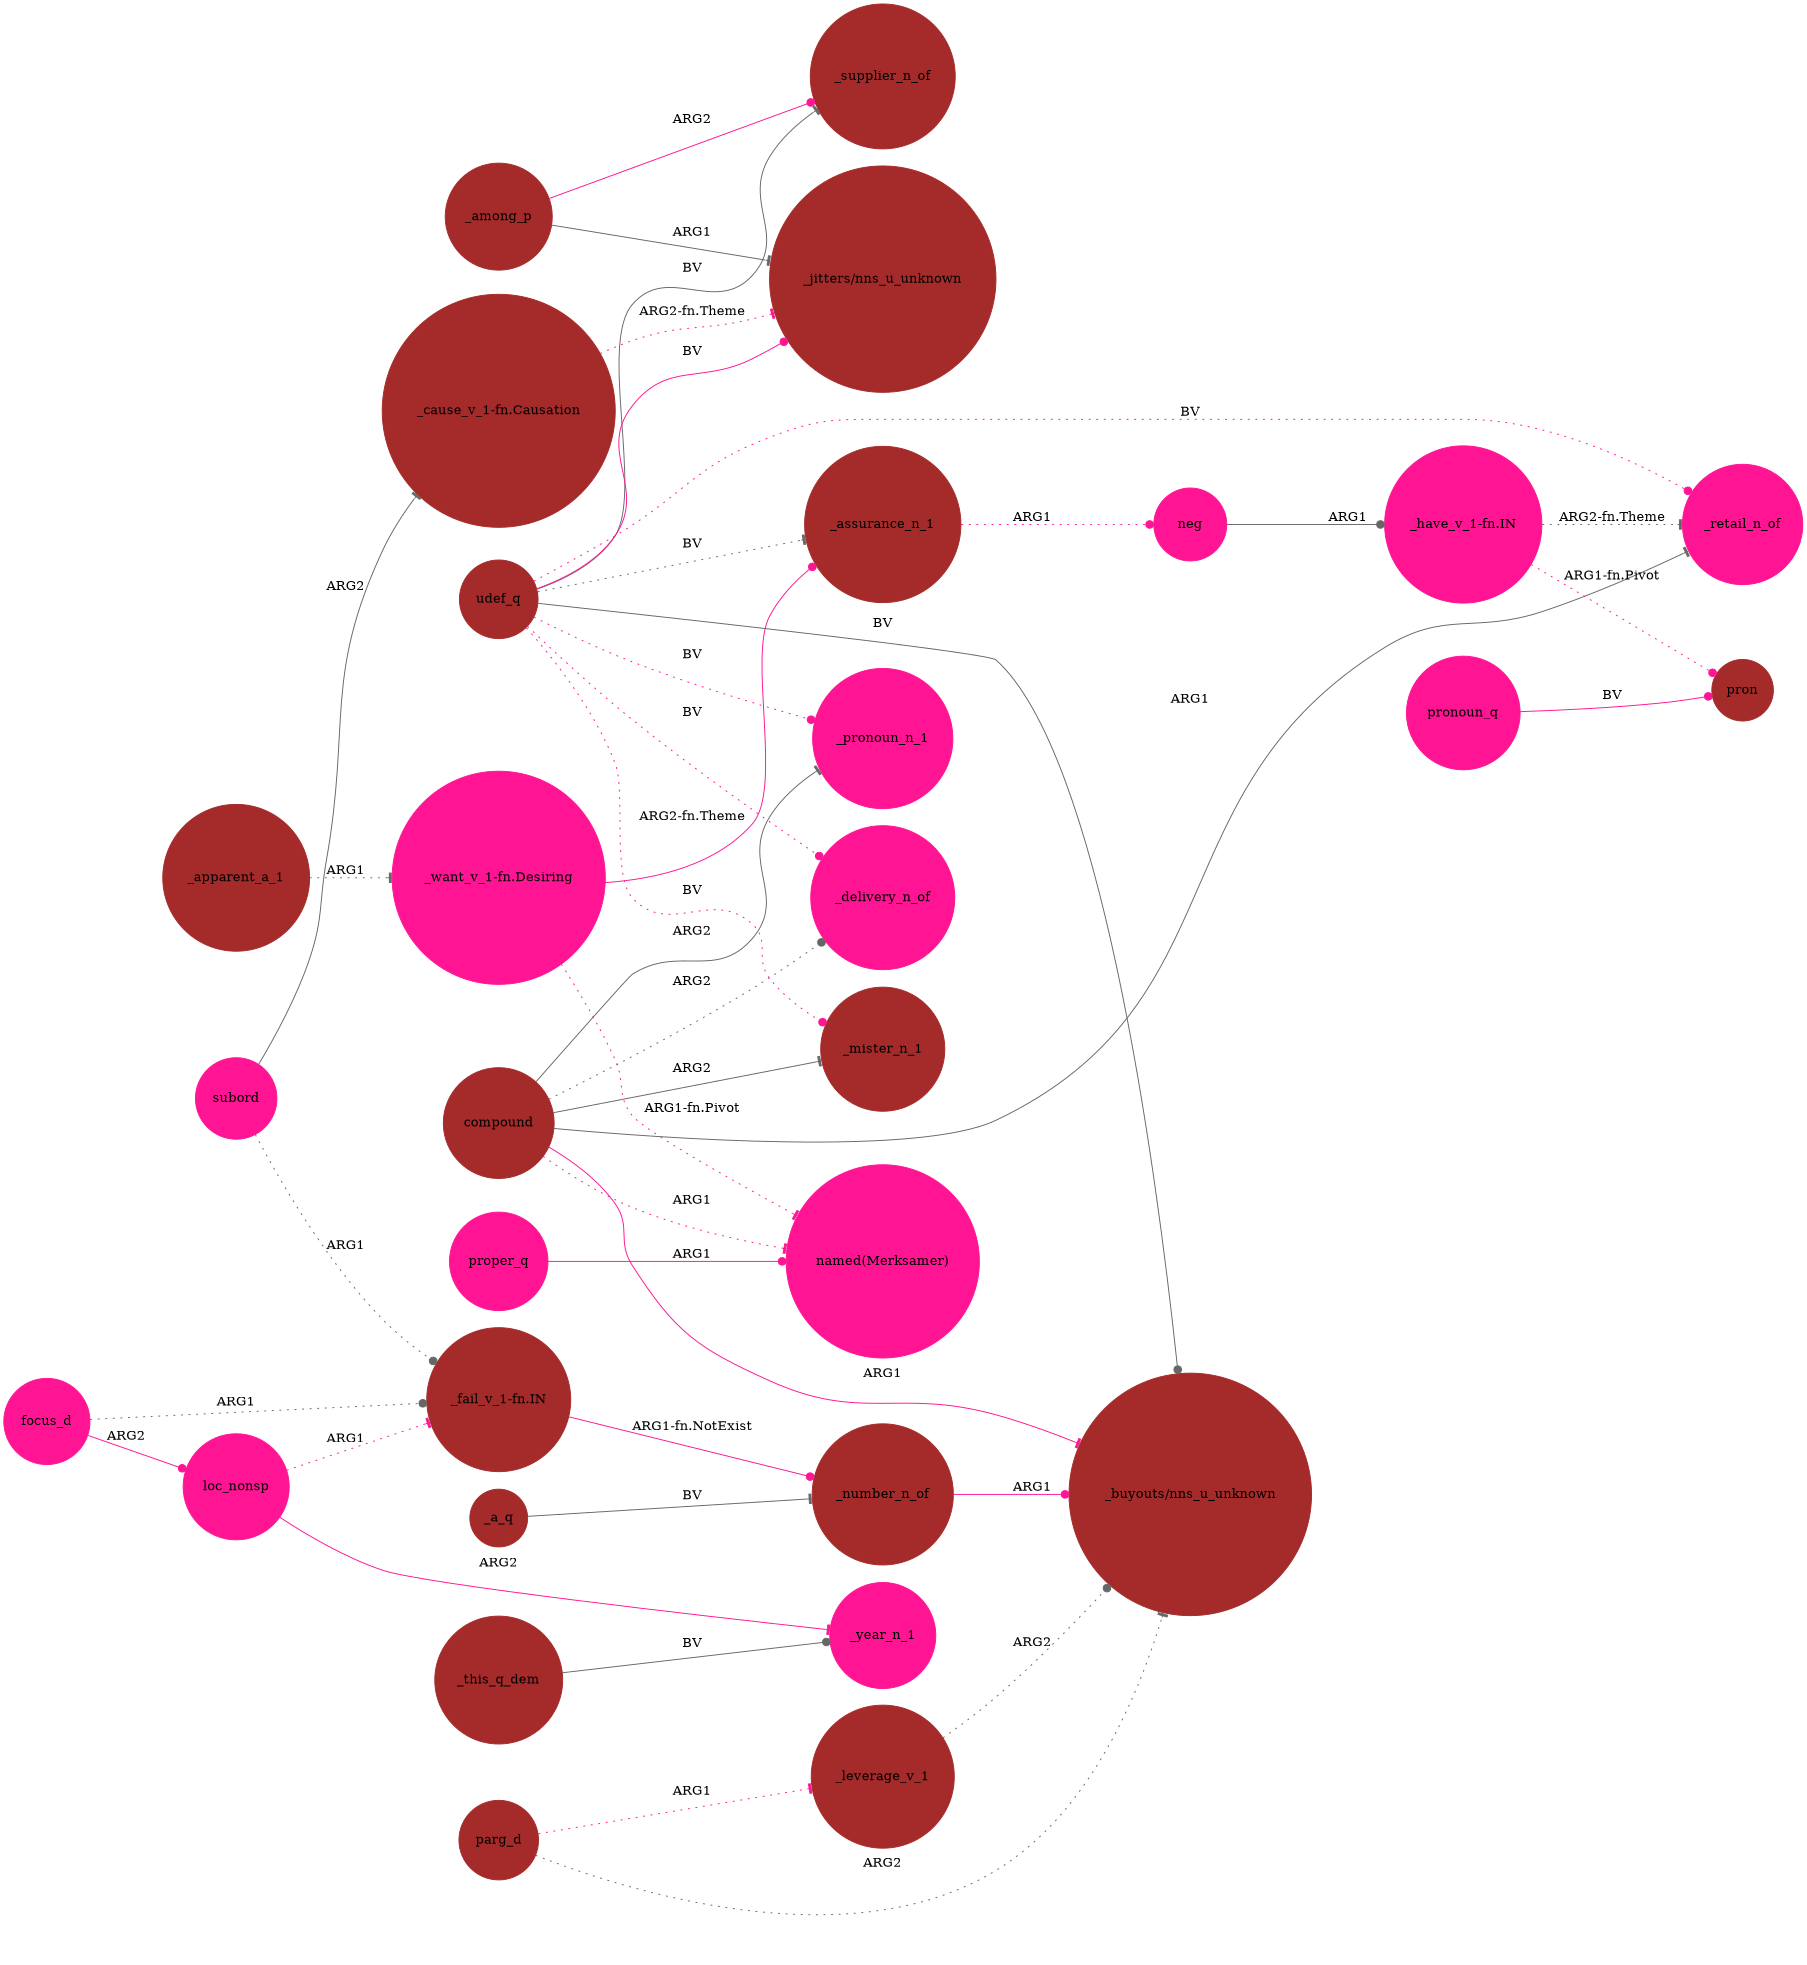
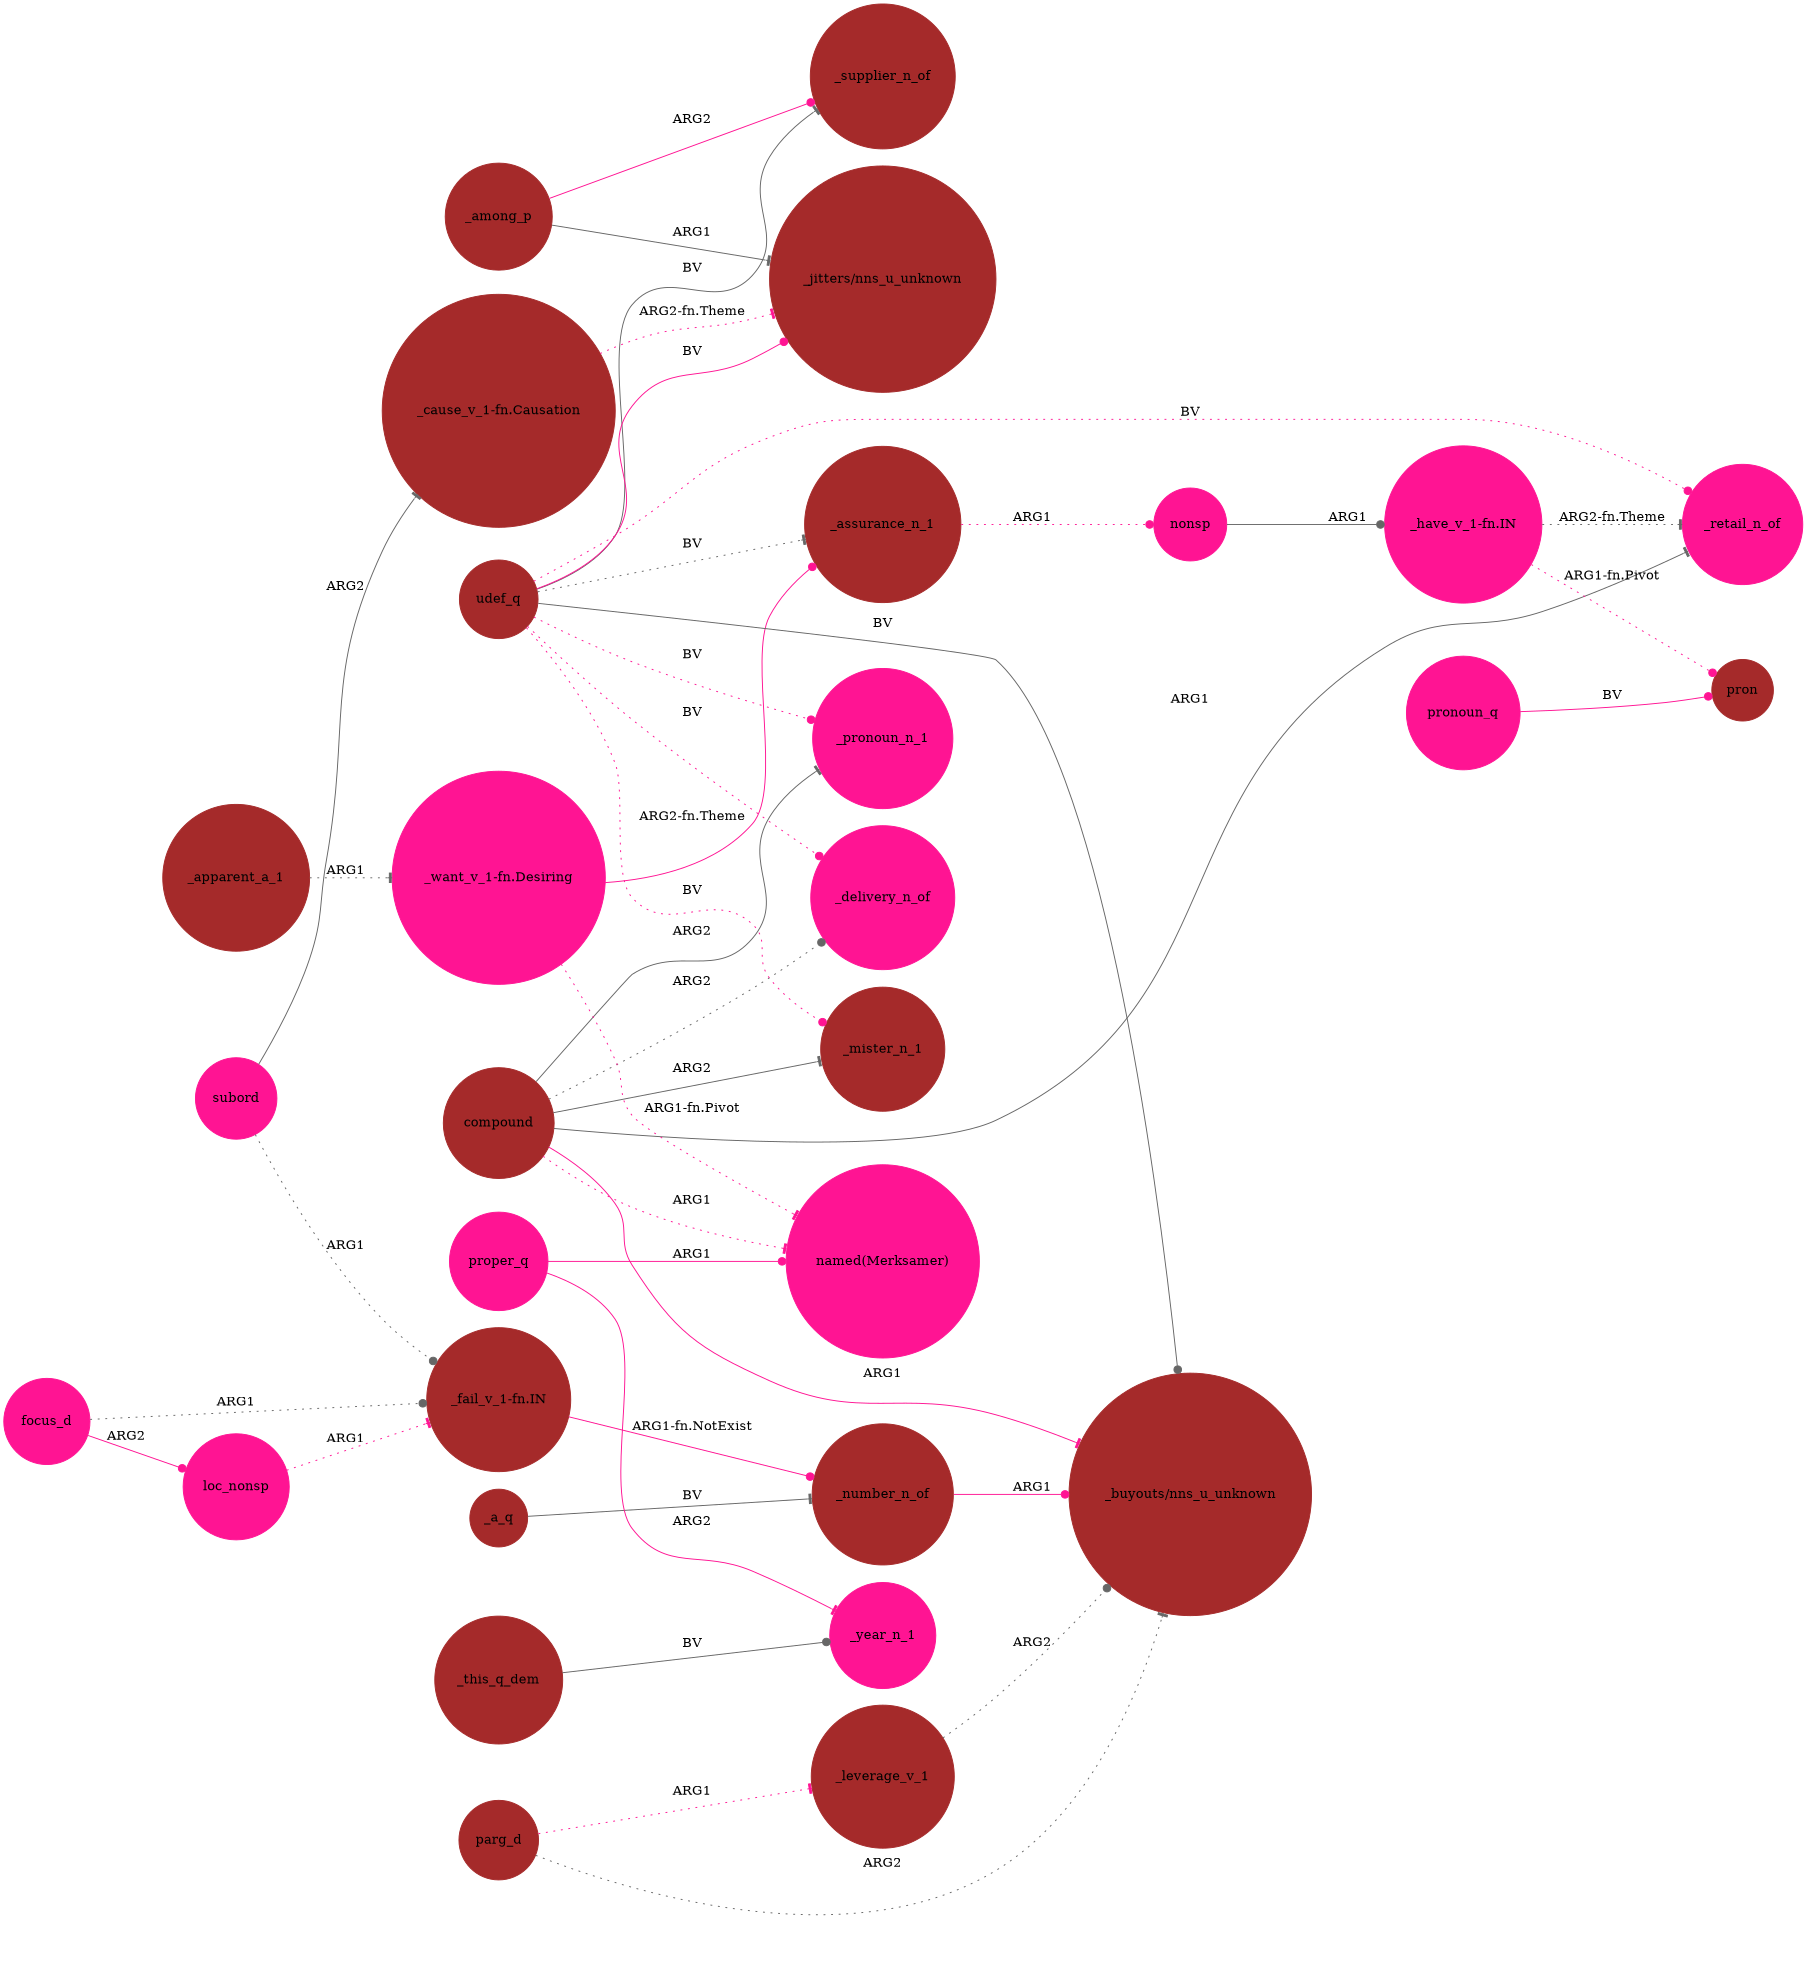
node "neg": label "neg" -> "nonsp"
edge "loc_nonsp" -> "_year_n_1": now "proper_q" -> "_year_n_1"
